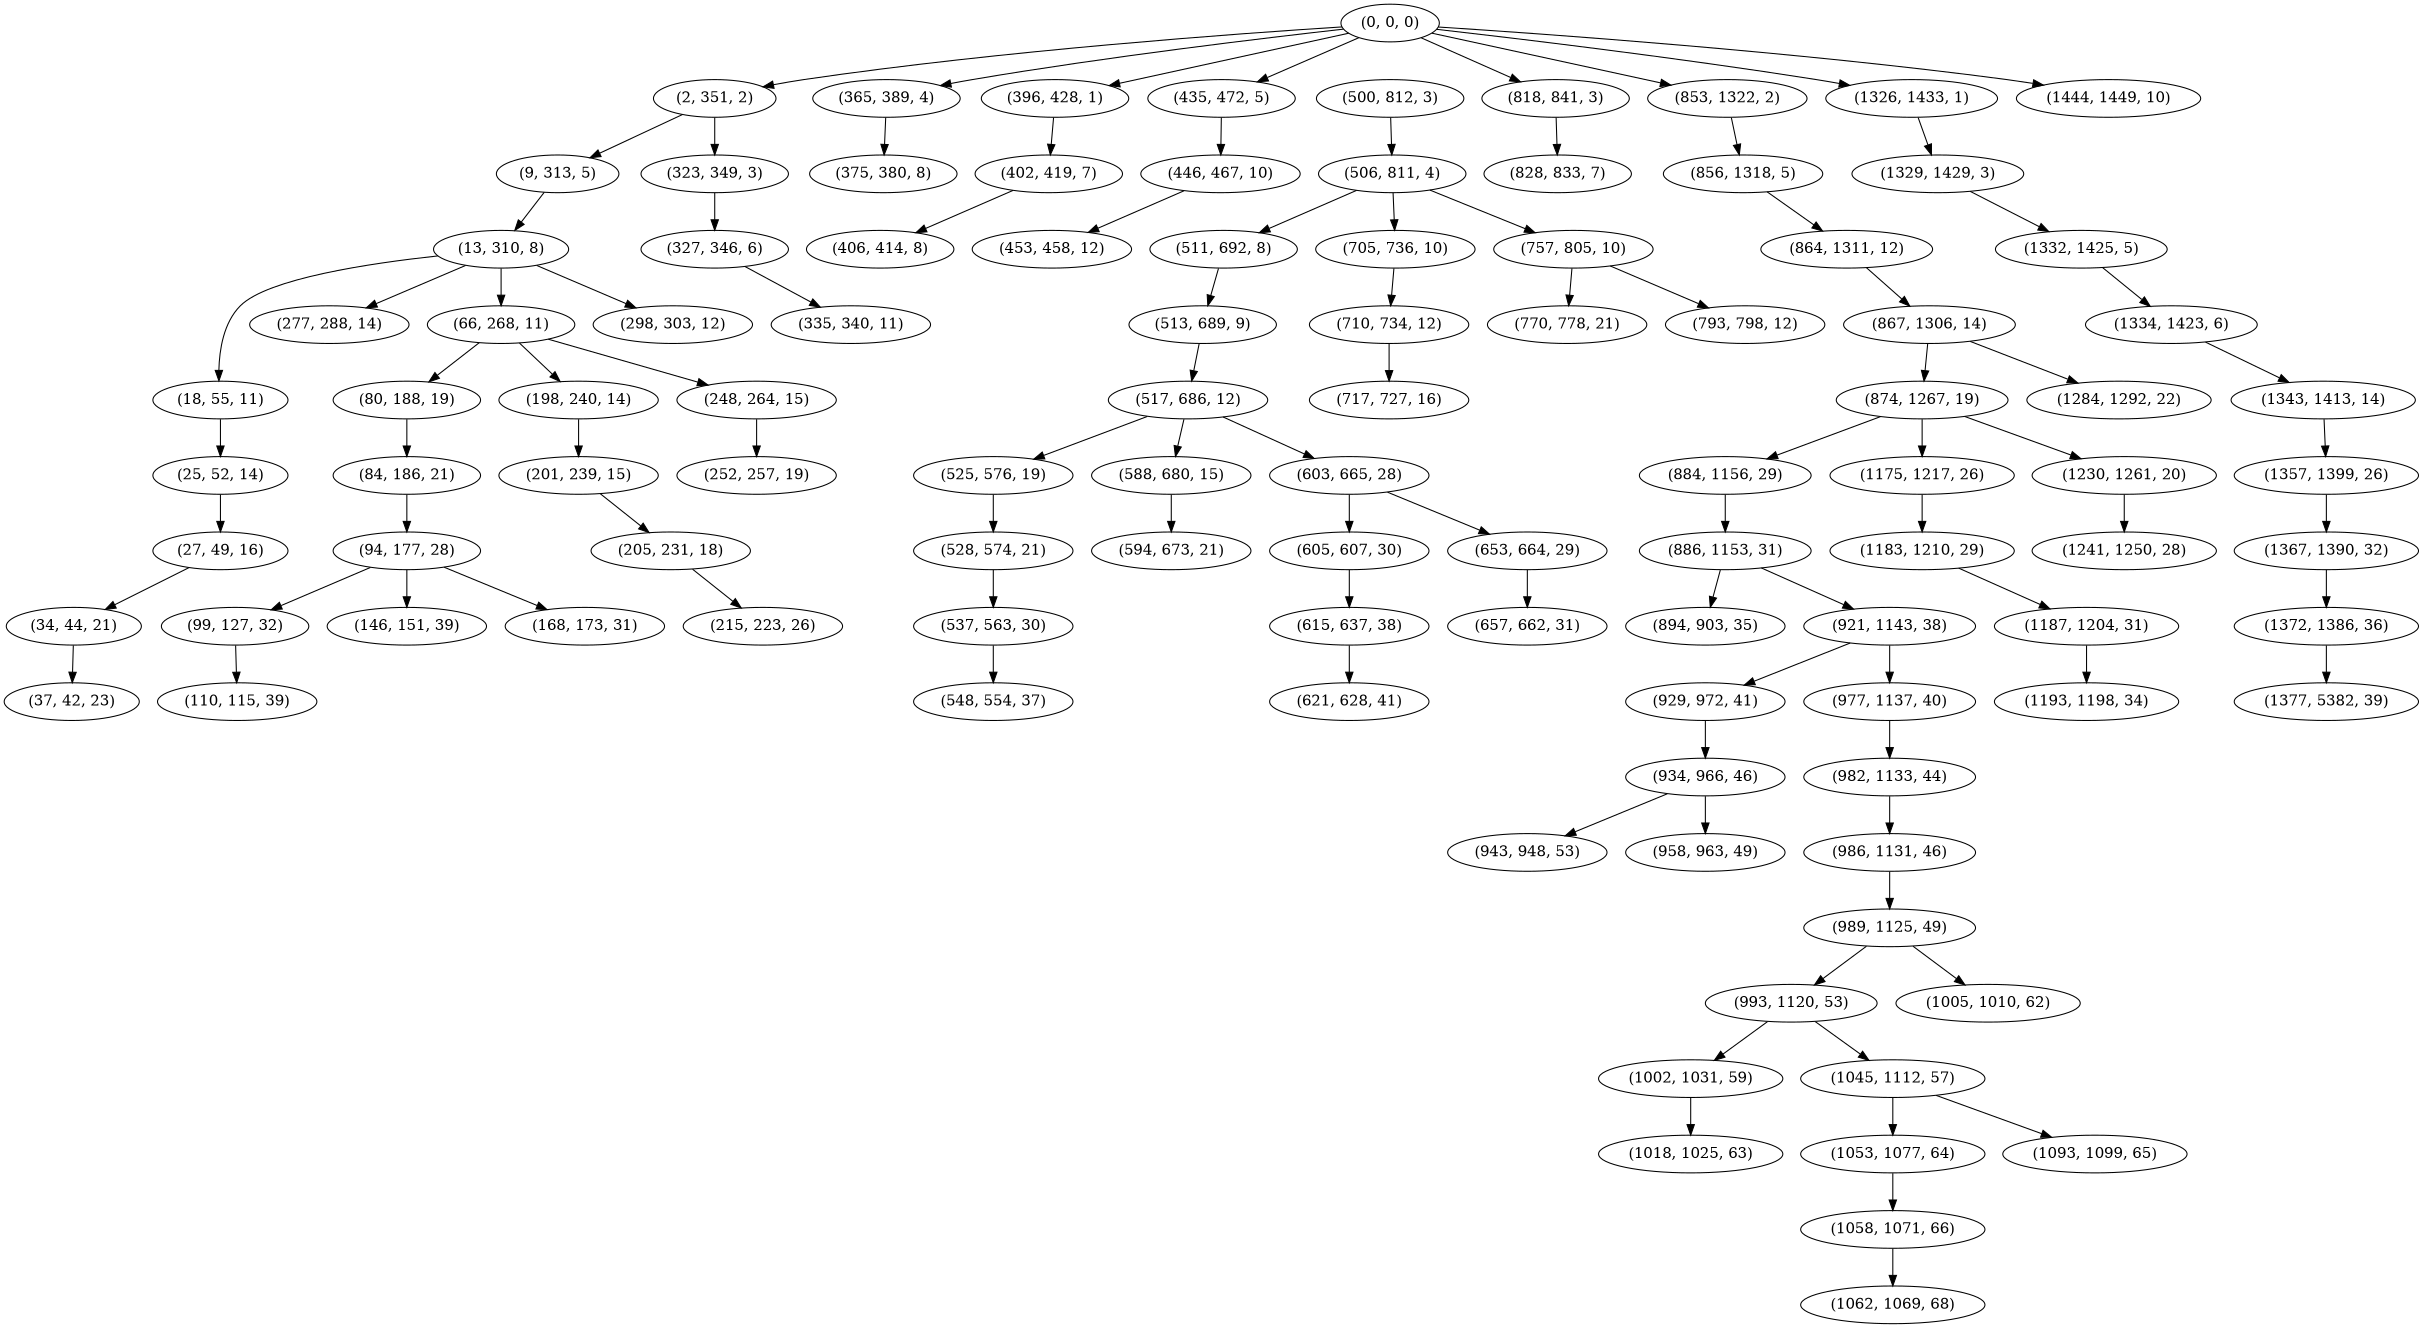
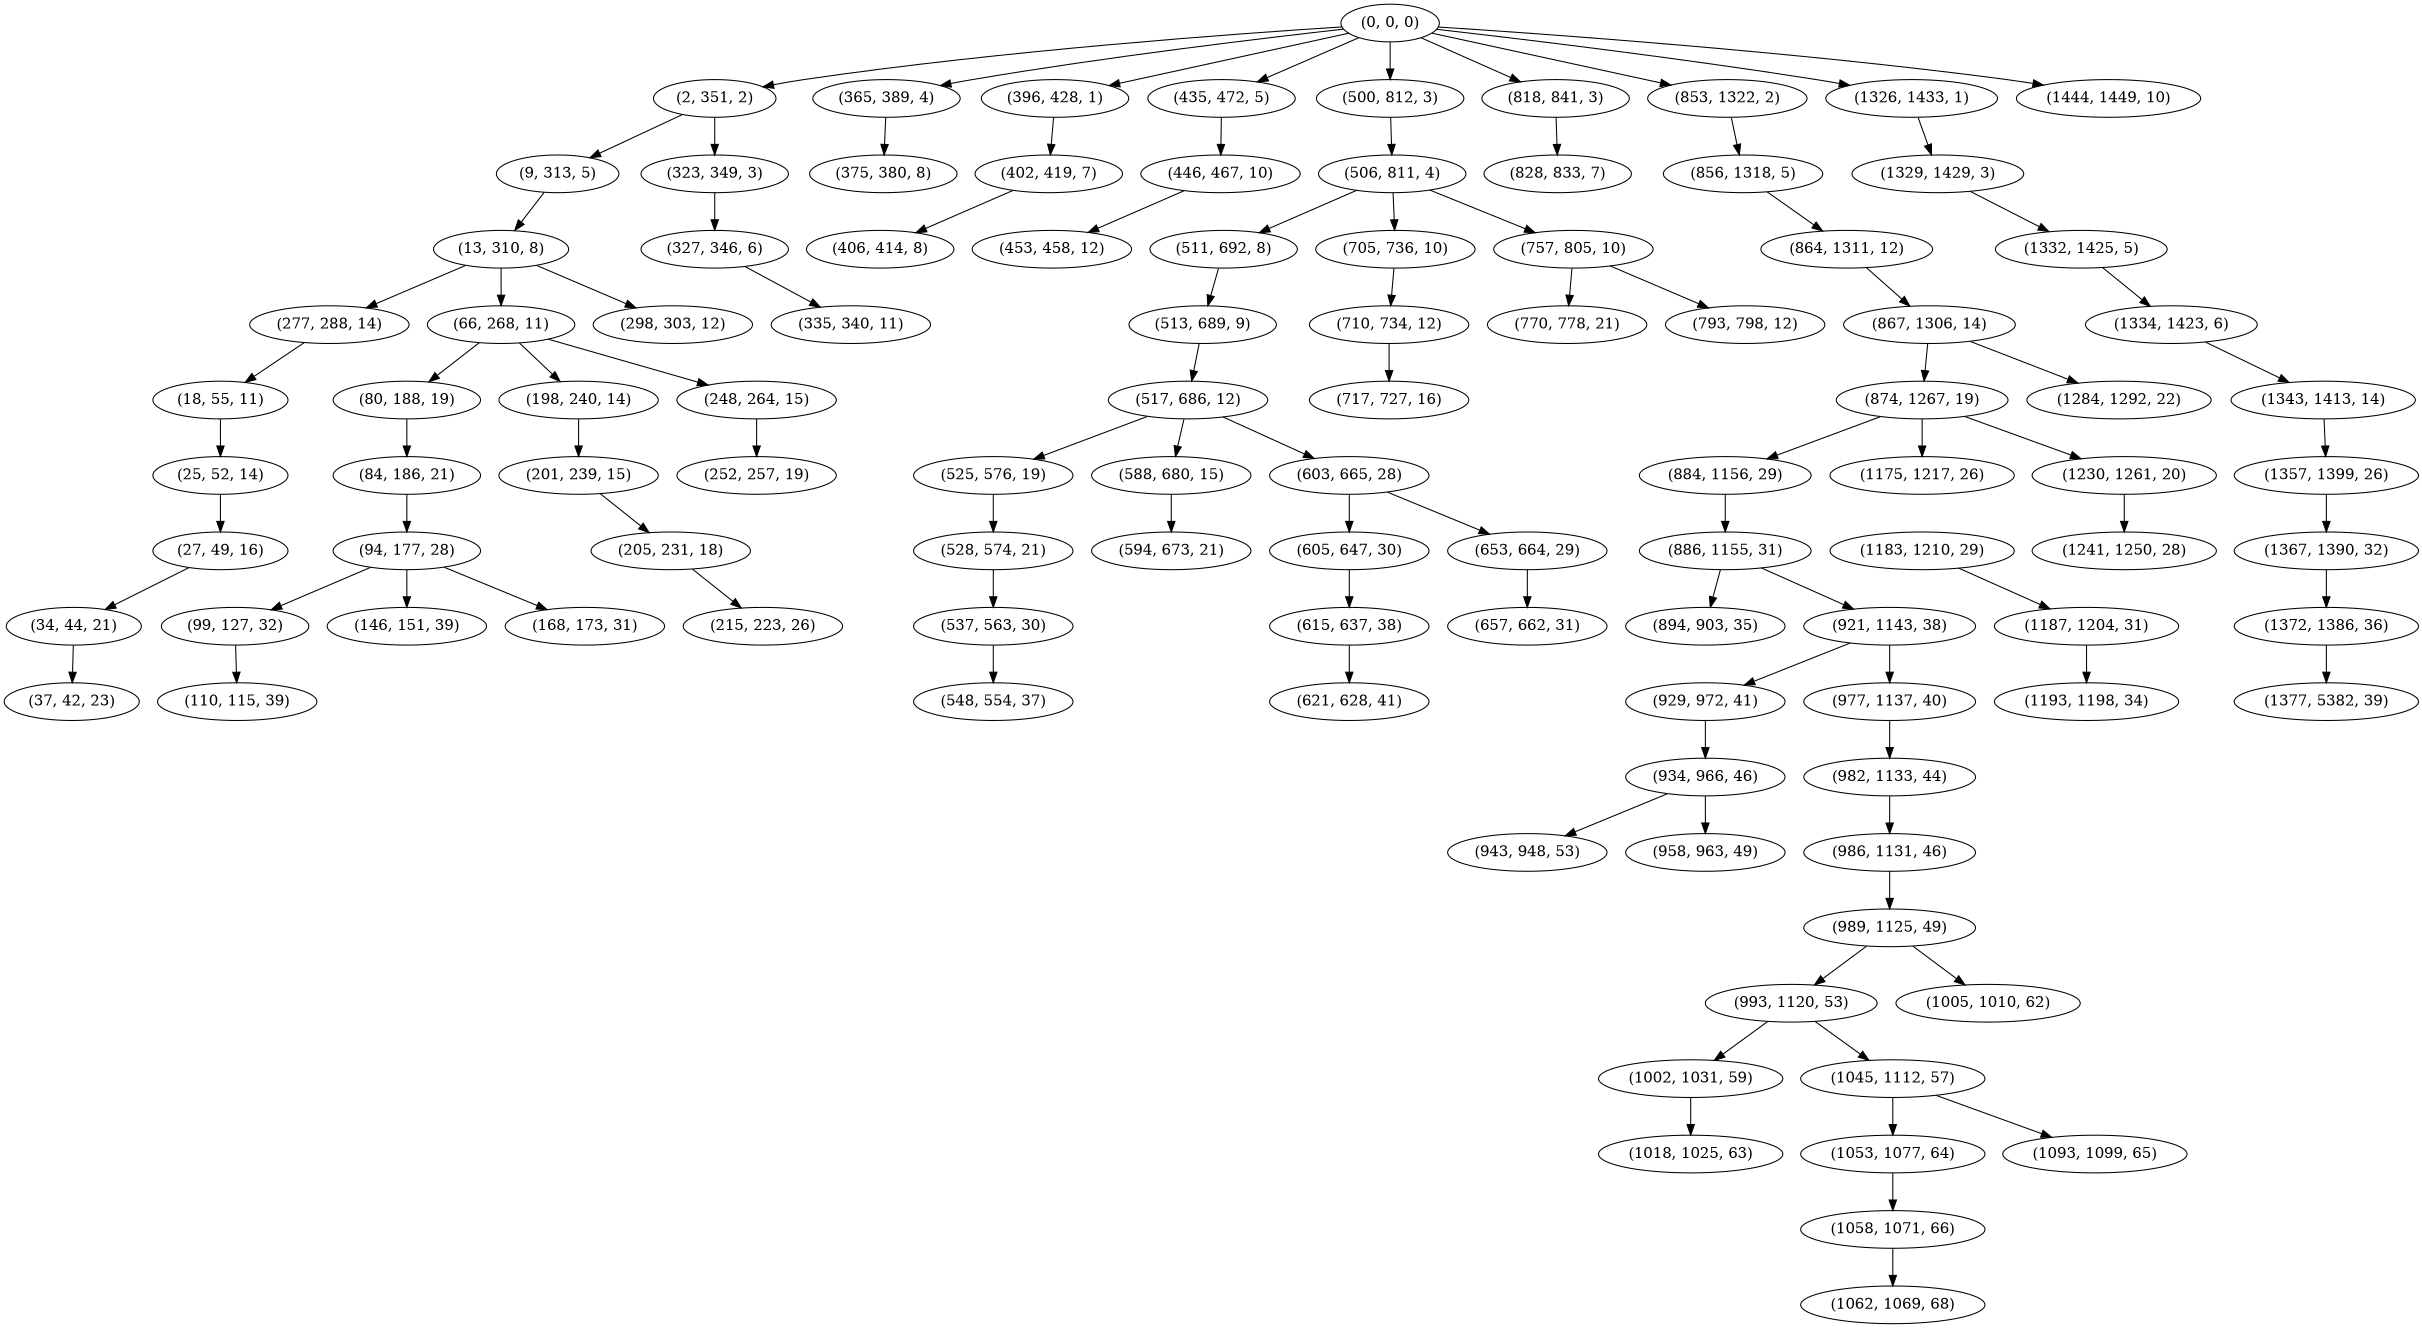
edge "(0, 0, 0)" -> "(500, 812, 3)": added
edge "(13, 310, 8)" -> "(18, 55, 11)": now "(277, 288, 14)" -> "(18, 55, 11)"
edge "(1175, 1217, 26)" -> "(1183, 1210, 29)": removed
node "(605, 607, 30)": label "(605, 607, 30)" -> "(605, 647, 30)"
node "(886, 1153, 31)": label "(886, 1153, 31)" -> "(886, 1155, 31)"
